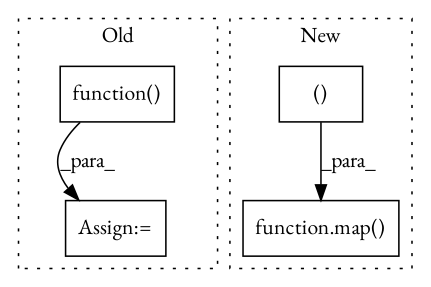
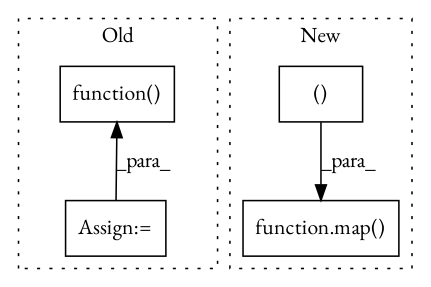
edge "function()" -> "Assign:=": reversed
